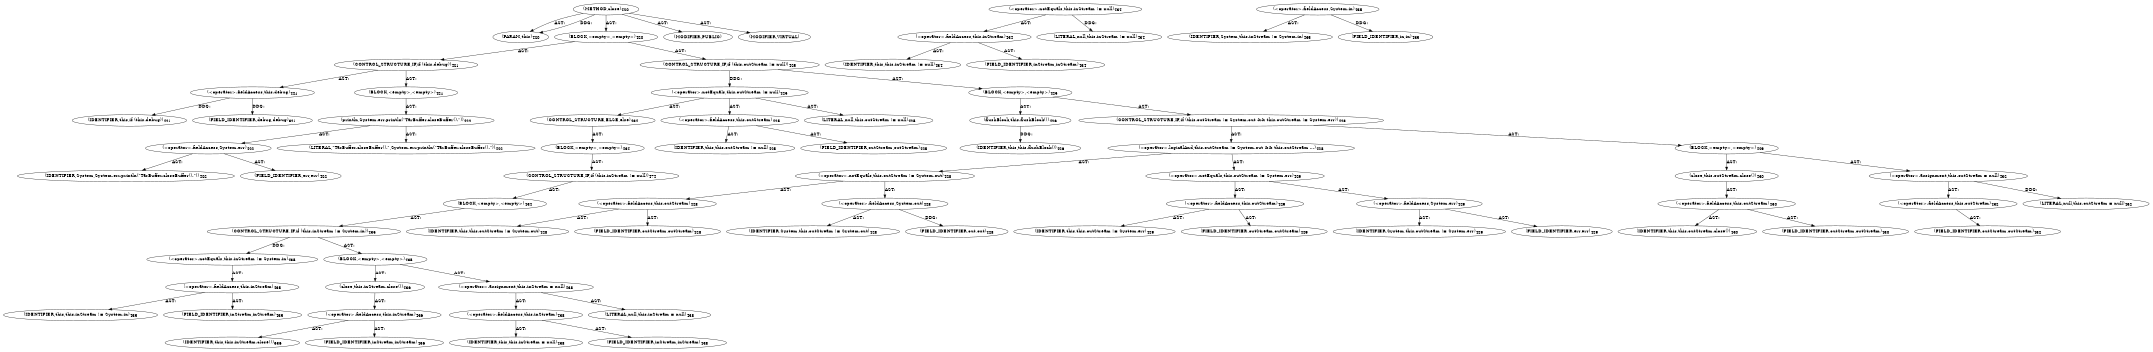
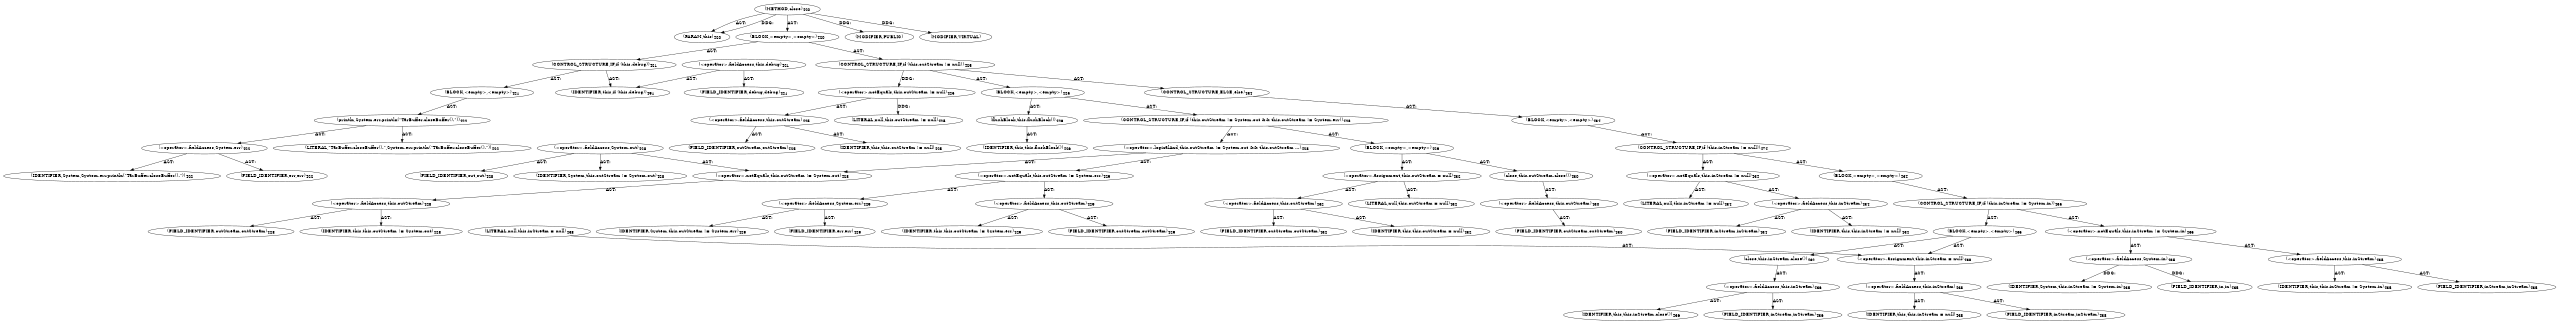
edge "(METHOD,close)" -> "(MODIFIER,PUBLIC)": label "AST: " -> "DDG: "
edge "(METHOD,close)" -> "(MODIFIER,VIRTUAL)": label "AST: " -> "DDG: "
edge "(<operator>.notEquals,this.inStream != null)" -> "(LITERAL,null,this.inStream != null)": label "DDG: " -> "AST: "
edge "(<operator>.fieldAccess,System.in)" -> "(IDENTIFIER,System,this.inStream != System.in)": label "AST: " -> "DDG: "
edge "(CONTROL_STRUCTURE,IF,if (this.debug))" -> "(<operator>.fieldAccess,this.debug)": now "(CONTROL_STRUCTURE,IF,if (this.debug))" -> "(IDENTIFIER,this,if (this.debug))"
edge "(<operator>.notEquals,this.outStream != null)" -> "(CONTROL_STRUCTURE,ELSE,else)": now "(CONTROL_STRUCTURE,IF,if (this.outStream != null))" -> "(CONTROL_STRUCTURE,ELSE,else)"
edge "(<operator>.fieldAccess,this.debug)" -> "(IDENTIFIER,this,if (this.debug))": label "DDG: " -> "AST: "
edge "(<operator>.fieldAccess,this.debug)" -> "(FIELD_IDENTIFIER,debug,debug)": label "DDG: " -> "AST: "
edge "(<operator>.notEquals,this.outStream != null)" -> "(LITERAL,null,this.outStream != null)": label "AST: " -> "DDG: "
node "(IDENTIFIER,this,if (this.debug))": text "421" -> "491"
node "(FIELD_IDENTIFIER,debug,debug)": text "321" -> "421"
edge "(flushBlock,this.flushBlock())" -> "(IDENTIFIER,this,this.flushBlock())": label "DDG: " -> "AST: "
edge "(CONTROL_STRUCTURE,IF,if (this.inStream != null))" -> "(<operator>.notEquals,this.inStream != null)": added, label "AST:"
edge "(<operator>.notEquals,this.outStream != System.out)" -> "(<operator>.fieldAccess,System.out)": reversed
edge "(<operator>.assignment,this.outStream = null)" -> "(LITERAL,null,this.outStream = null)": label "DDG: " -> "AST: "
edge "(<operator>.fieldAccess,System.out)" -> "(FIELD_IDENTIFIER,out,out)": label "DDG: " -> "AST: "
node "(IDENTIFIER,this,this.outStream = null)": added
node "(IDENTIFIER,this,this.outStream.close())": removed
edge "(<operator>.notEquals,this.inStream != System.in)" -> "(<operator>.fieldAccess,System.in)": added, label "AST:"
edge "(CONTROL_STRUCTURE,IF,if (this.inStream != System.in))" -> "(<operator>.notEquals,this.inStream != System.in)": label "DDG: " -> "AST: "
node "(close,this.inStream.close())": text "436" -> "432"
edge "(<operator>.assignment,this.inStream = null)" -> "(LITERAL,null,this.inStream = null)": reversed
node "(IDENTIFIER,this,this.inStream.close())": text "336" -> "436"
